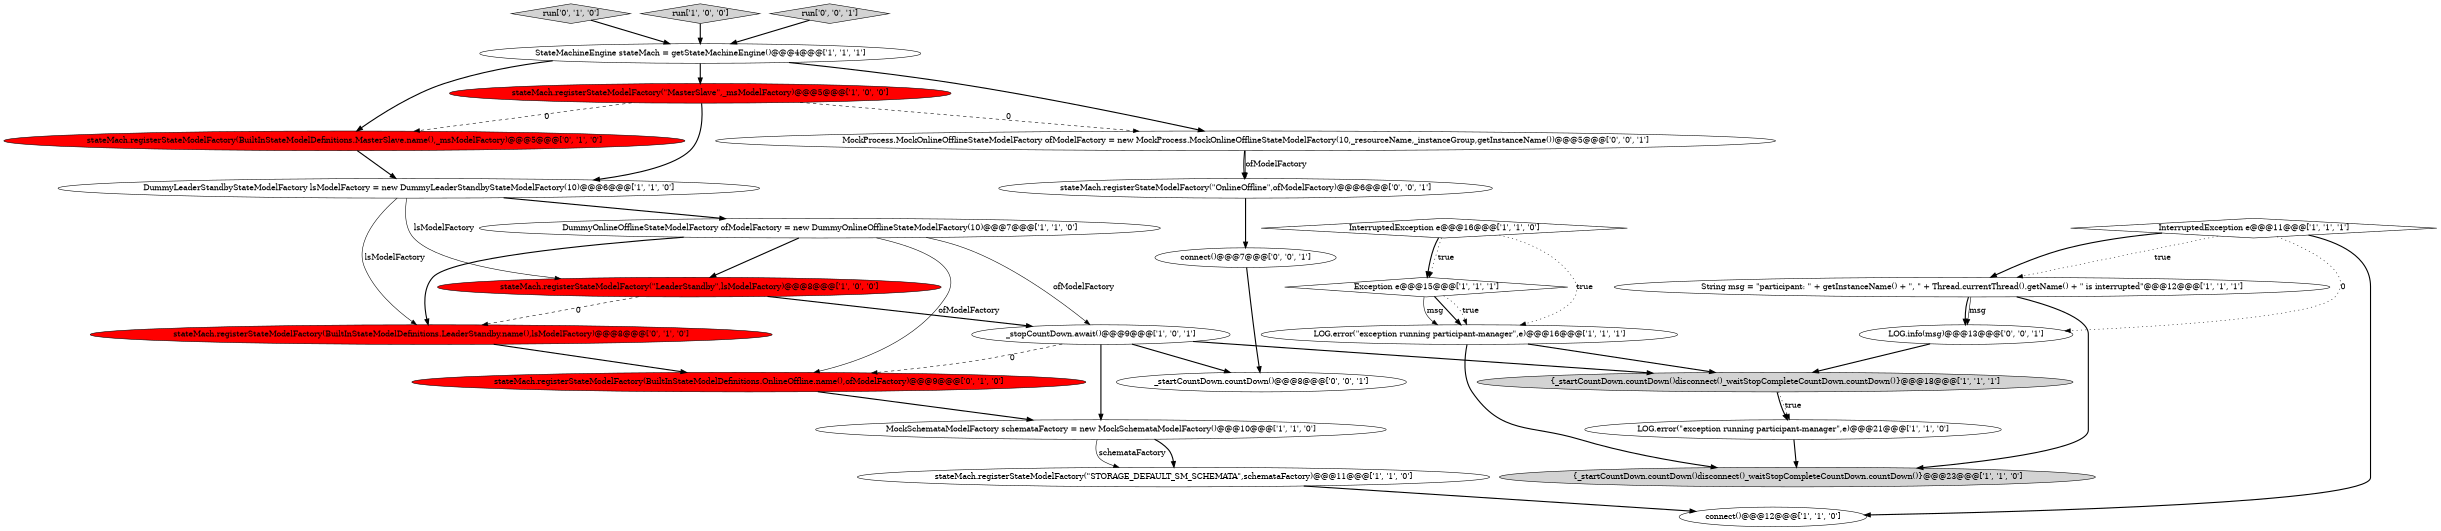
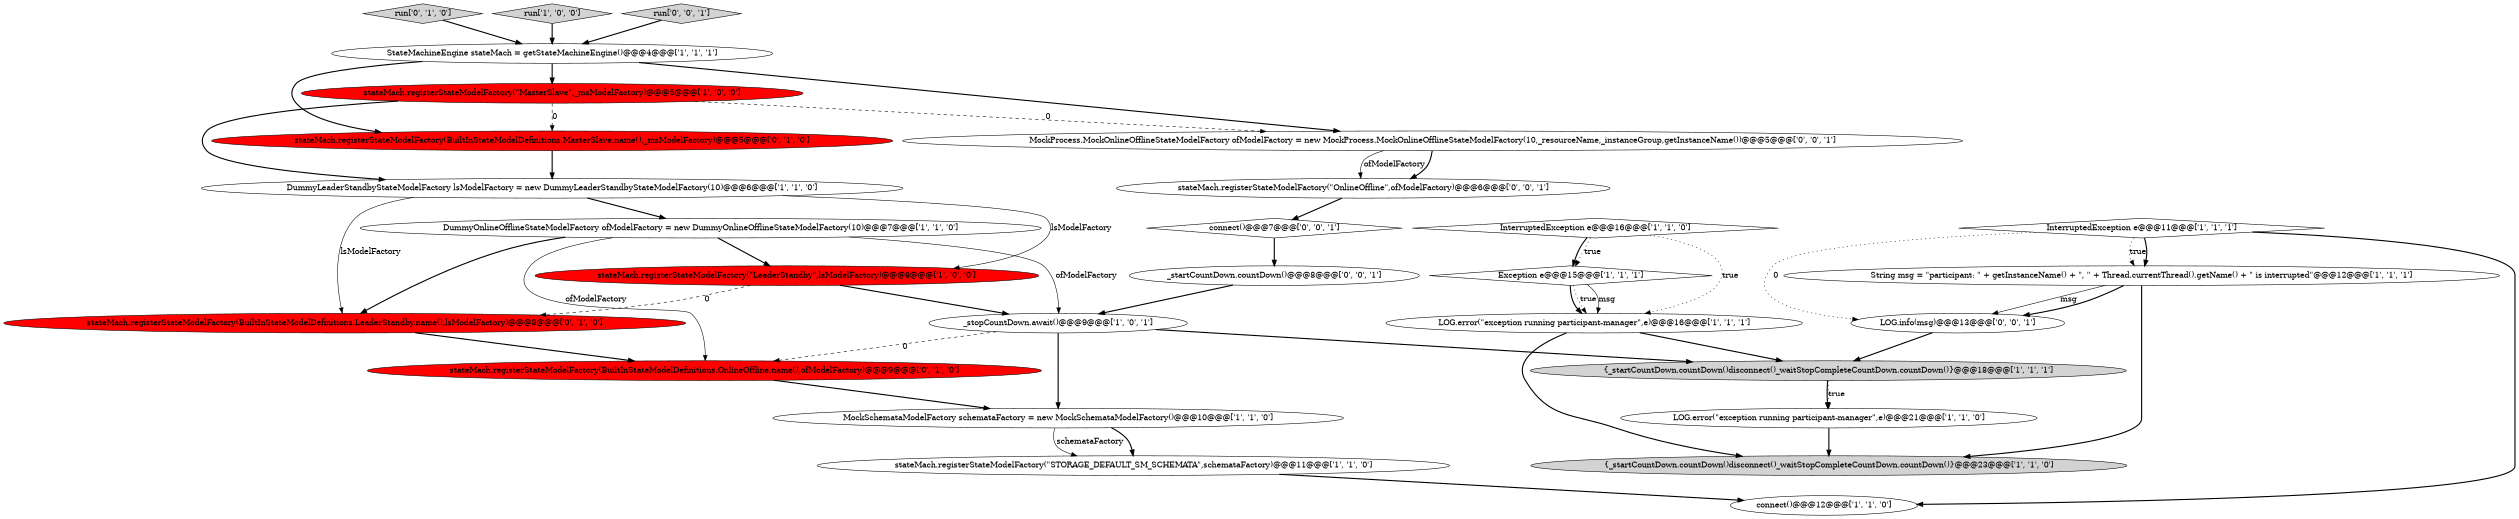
node "connect()@@@7@@@['0', '0', '1']": shape ellipse -> diamond
edge "_stopCountDown.await()@@@9@@@['1', '0', '1']" -> "_startCountDown.countDown()@@@8@@@['0', '0', '1']": reversed
